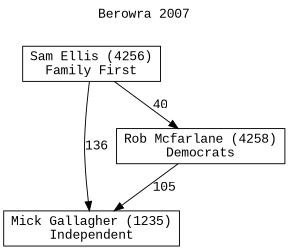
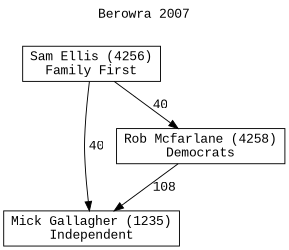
edge "Sam Ellis (4256) Family First" -> "Mick Gallagher (1235) Independent": label "136" -> "40"
edge "Rob Mcfarlane (4258) Democrats" -> "Mick Gallagher (1235) Independent": label "105" -> "108"
